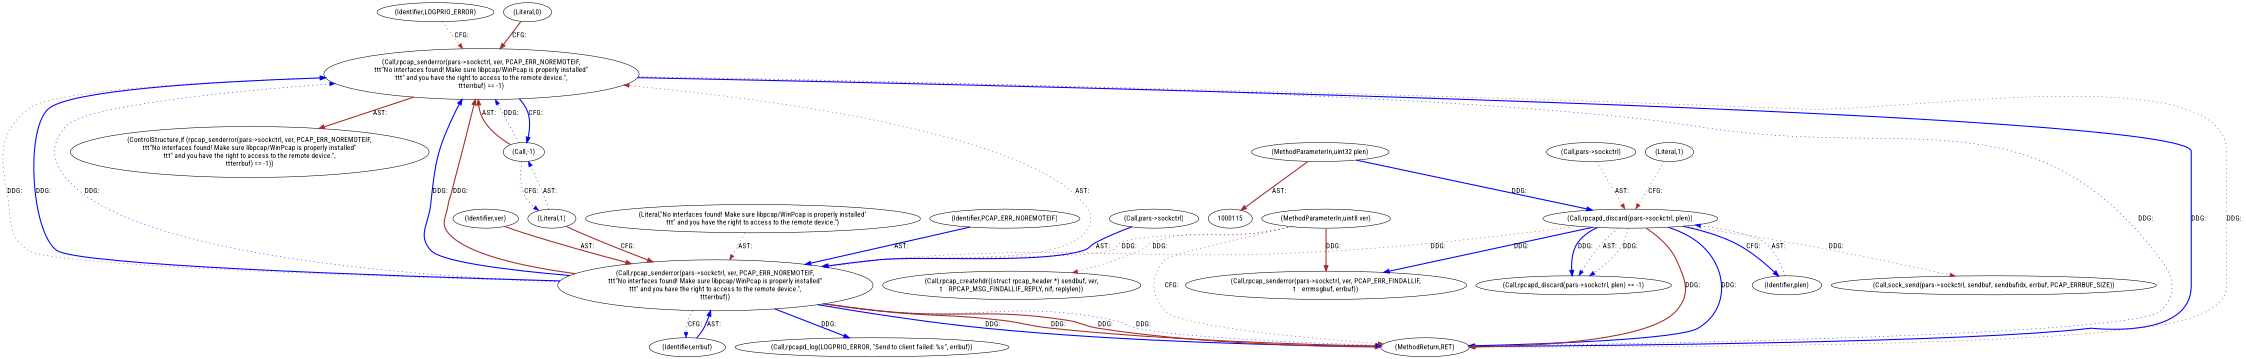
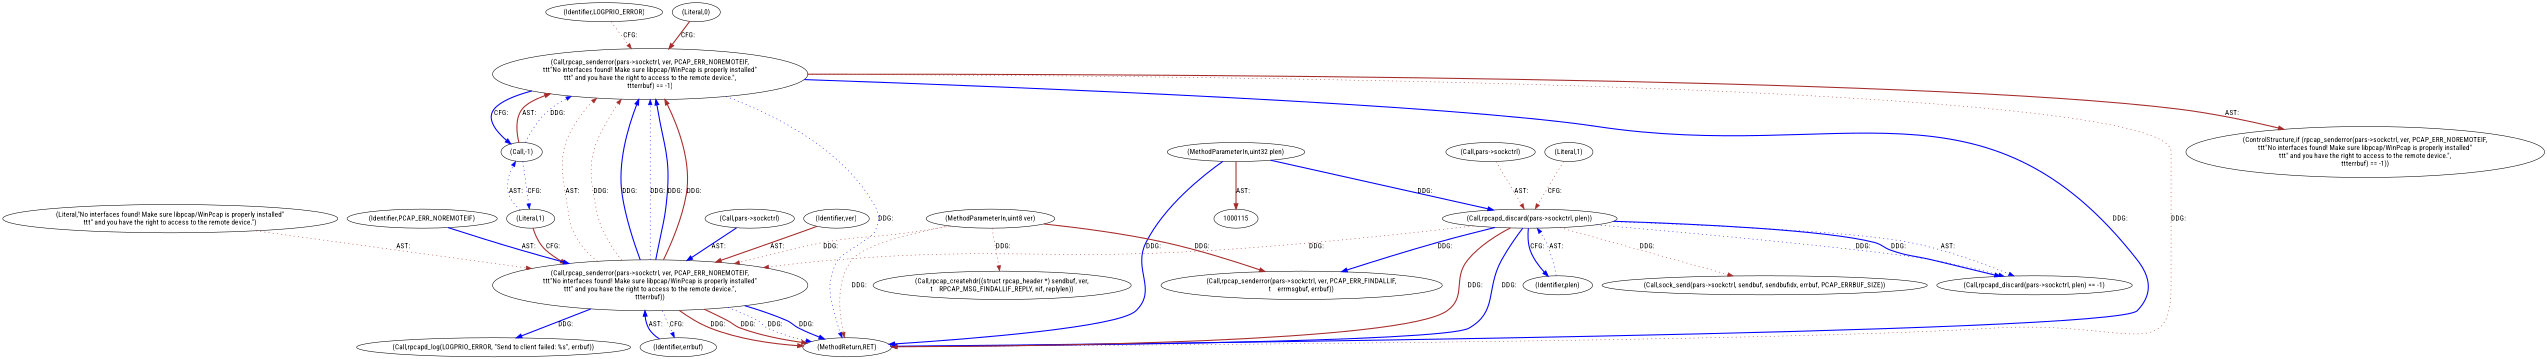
edge "(MethodParameterIn,uint8 ver)" -> "(MethodReturn,RET)": label "CFG: " -> "DDG: "
edge "(MethodParameterIn,uint32 plen)" -> "(MethodReturn,RET)": added, label "DDG:"
